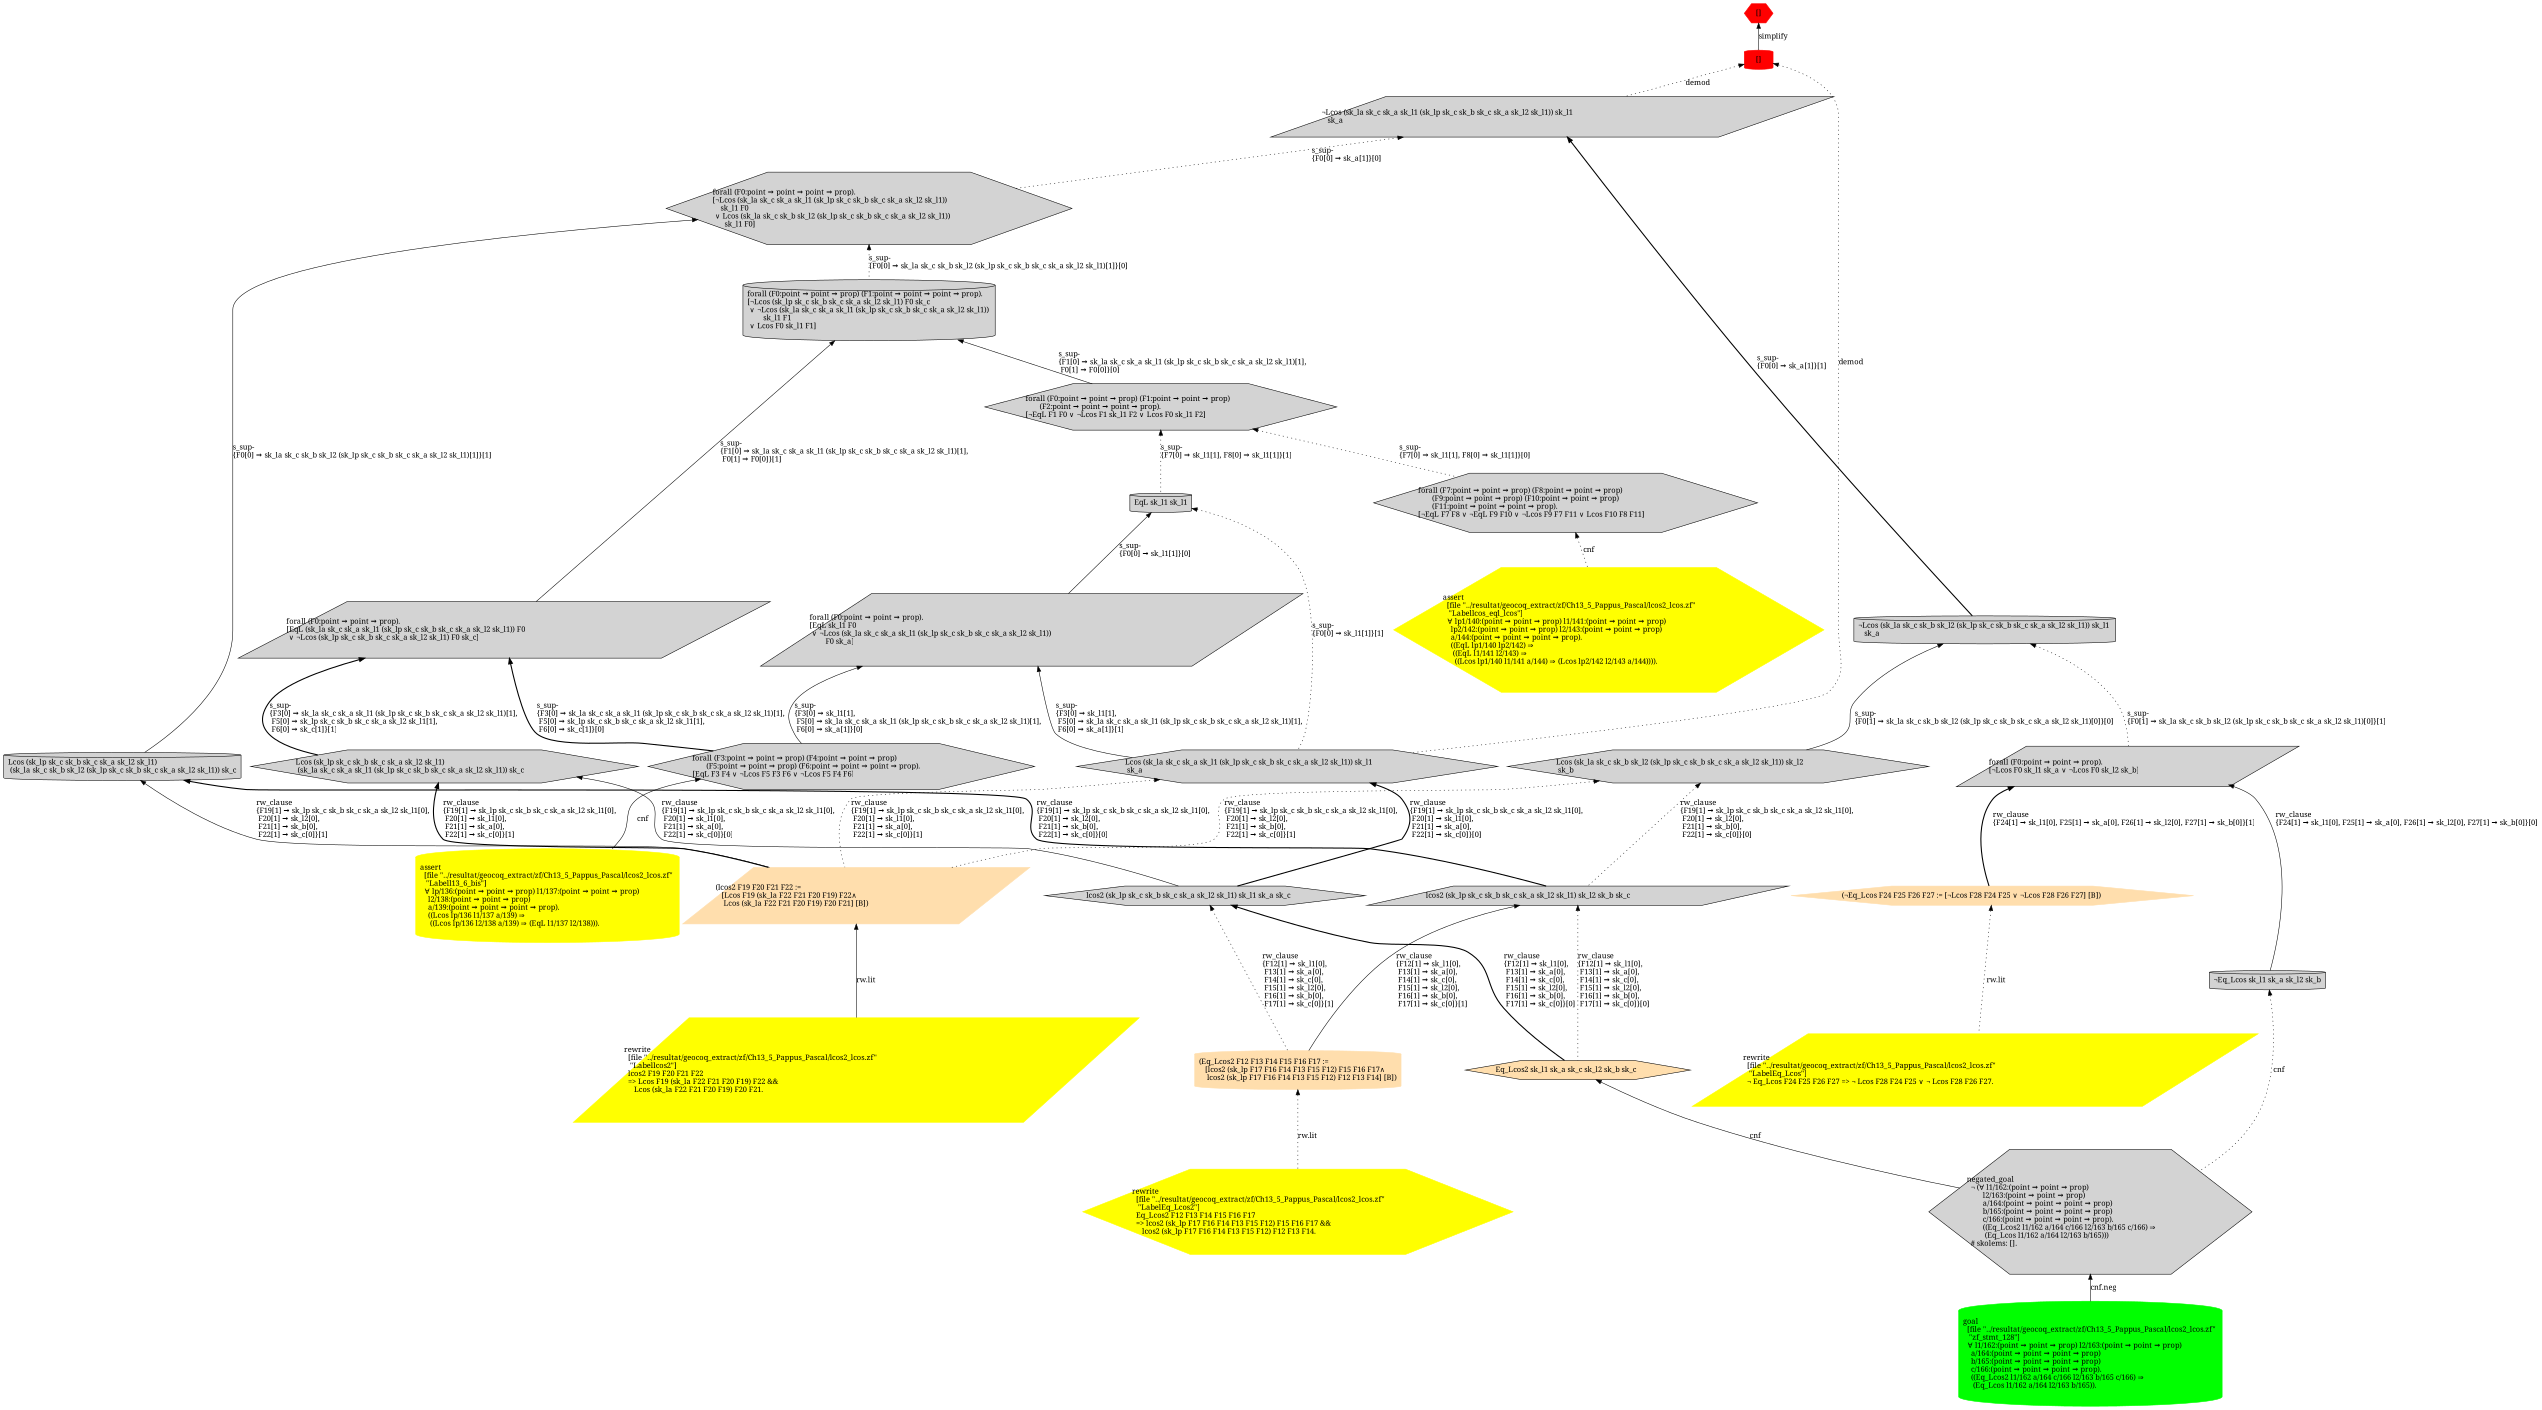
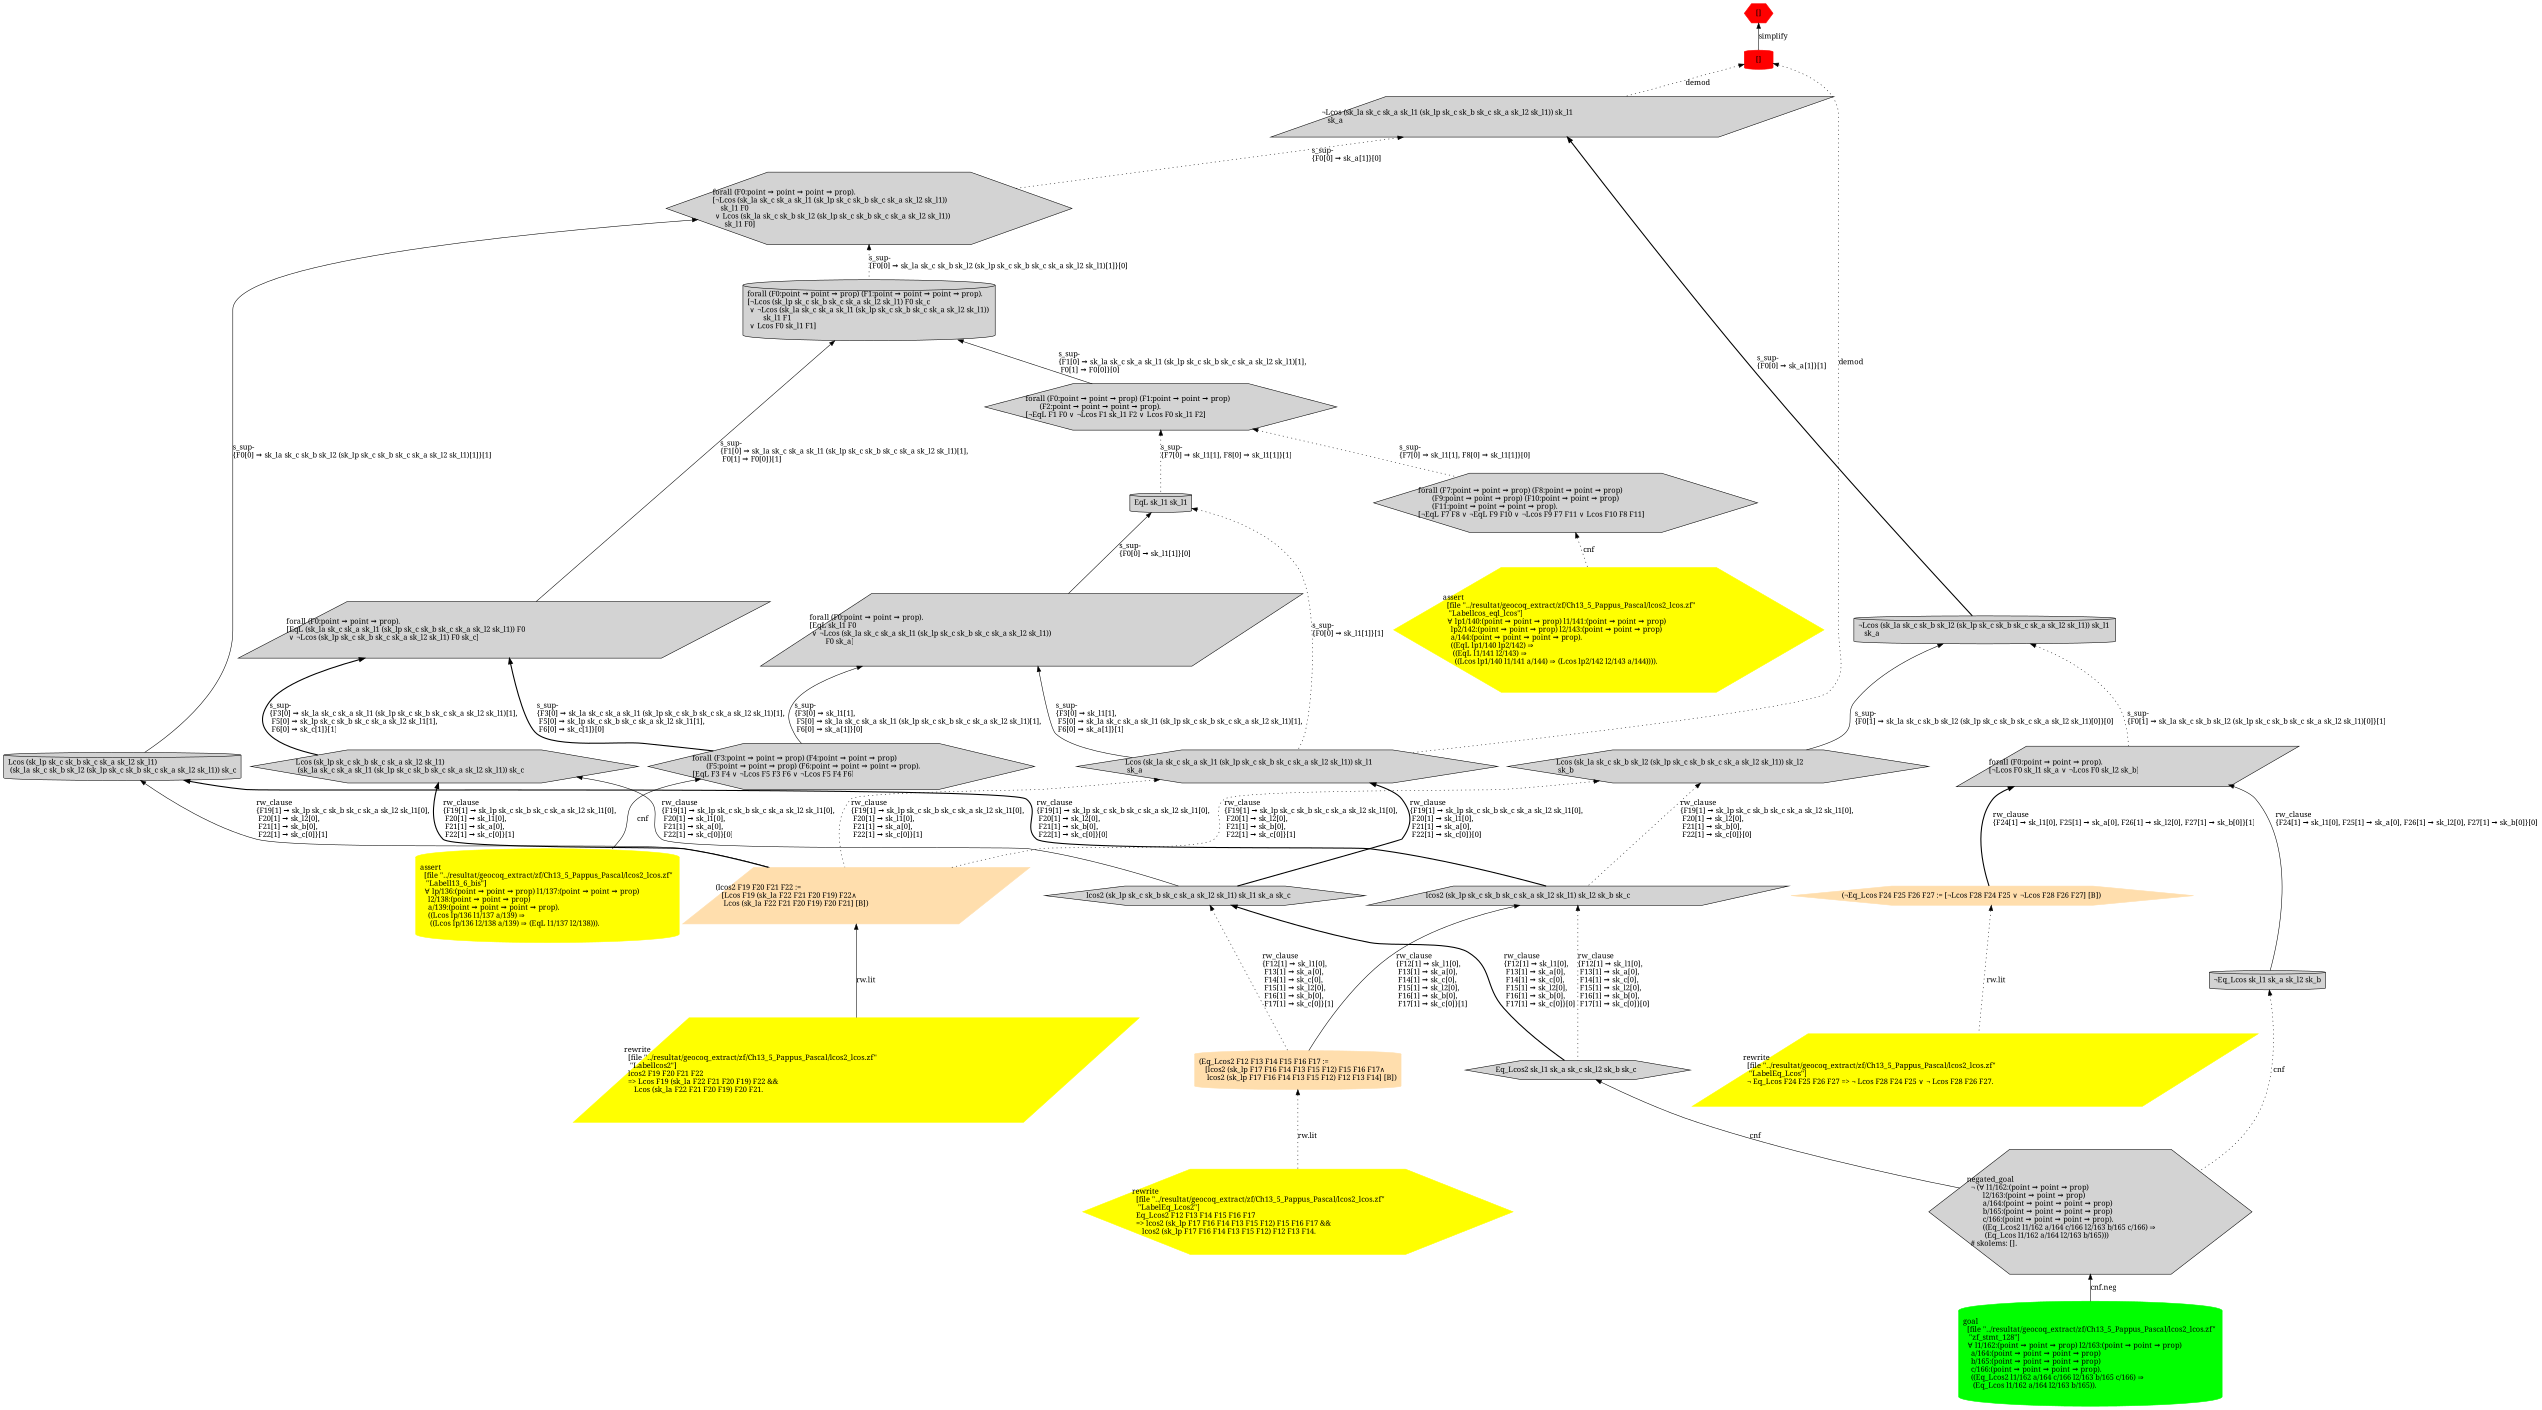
node "Eq_Lcos2 sk_l1 sk_a sk_c sk_l2 sk_b sk_c": fillcolor navajowhite -> lightgrey
